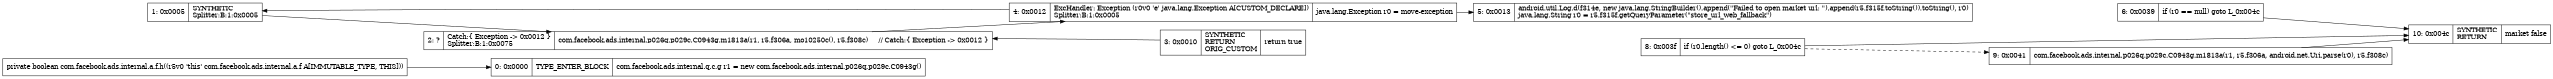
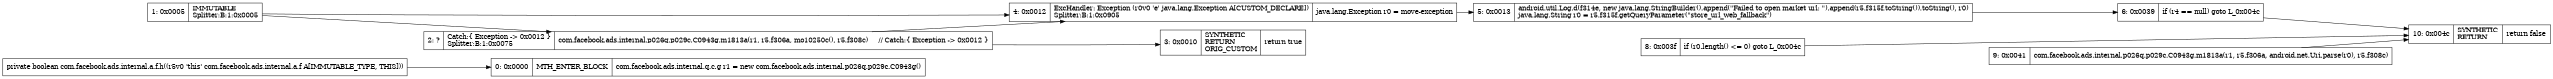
node "1: 0x0005": text "SYNTHETIC" -> "IMMUTABLE"
edge "4: 0x0012" -> "1: 0x0005": reversed
edge "5: 0x0013" -> "6: 0x0039": added
node "6: 0x0039": text "if (r0 == null) goto L_0x004c" -> "if (r4 == null) goto L_0x004c"
node "4: 0x0012": text "Splitter:B:1:0x0005" -> "Splitter:B:1:0x0905"
node "10: 0x004c": text "market false" -> "return false"
edge "3: 0x0010" -> "2: ?": reversed
edge "8: 0x003f" -> "9: 0x0041": removed
node "0: 0x0000": text "TYPE_ENTER_BLOCK" -> "MTH_ENTER_BLOCK"
